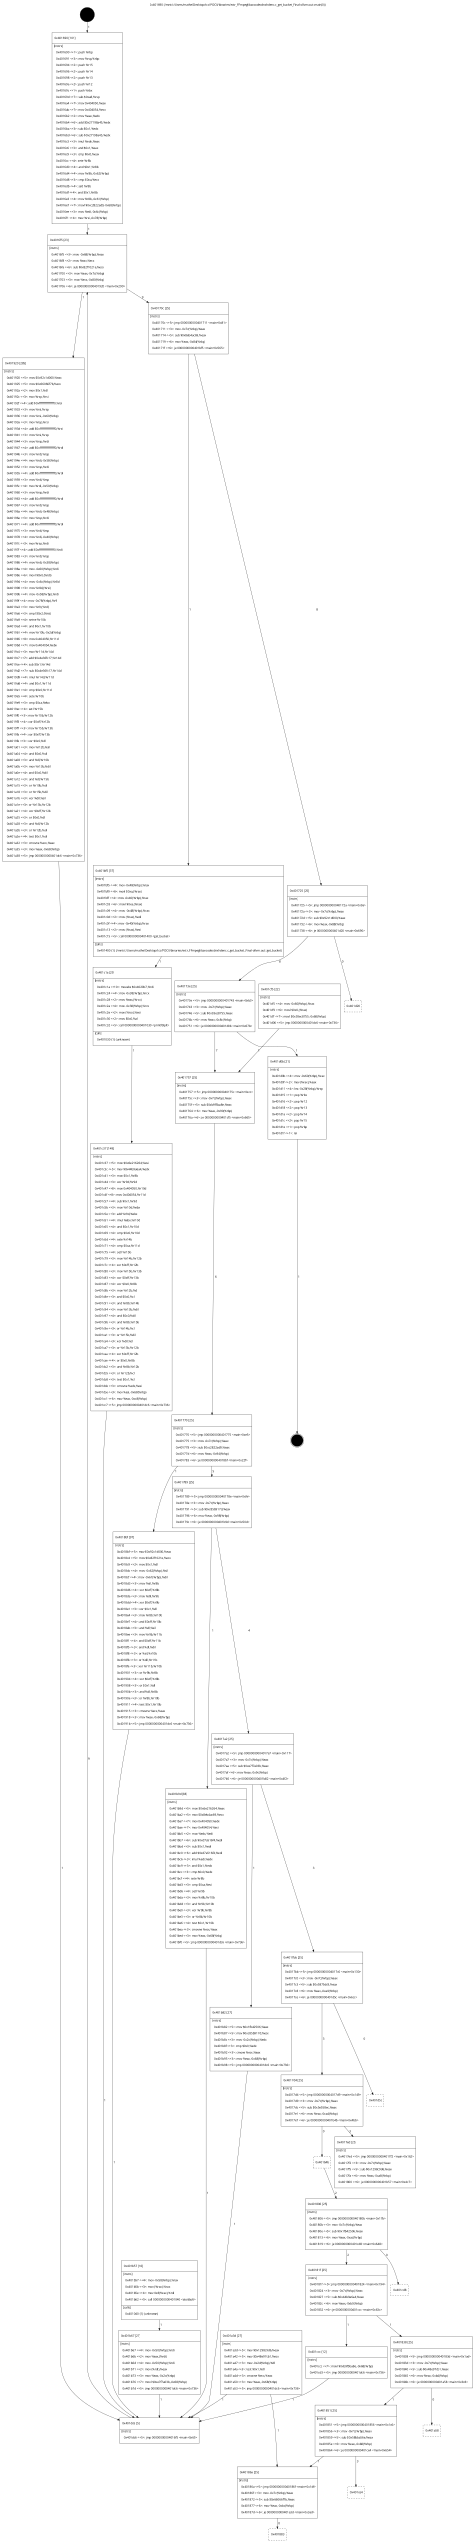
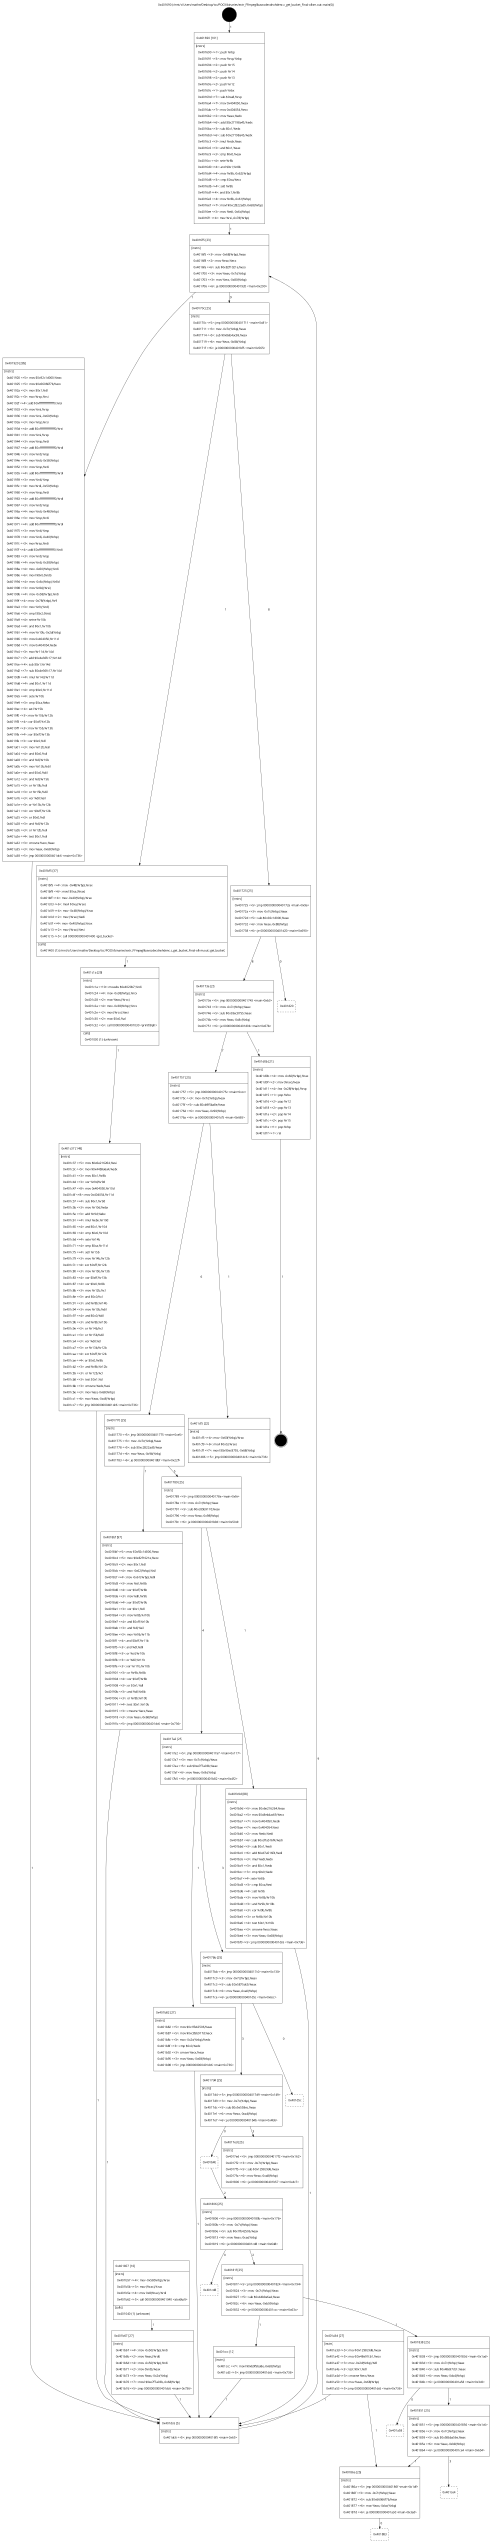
edge "0x401cf5 [22]" -> "0x401757 [25]": reversed
